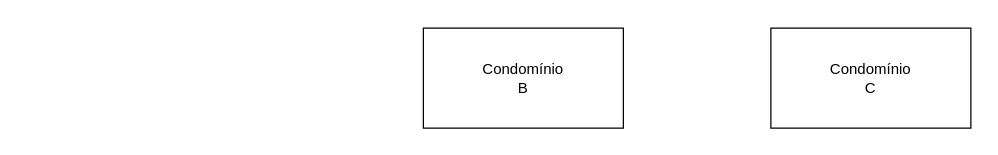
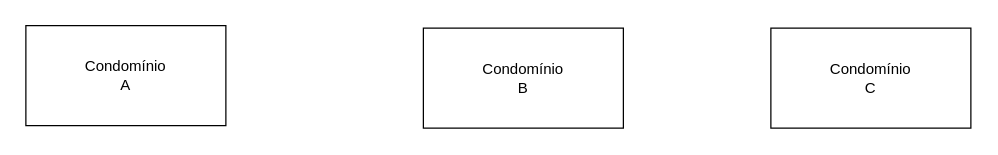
node "Condomínio A": added
